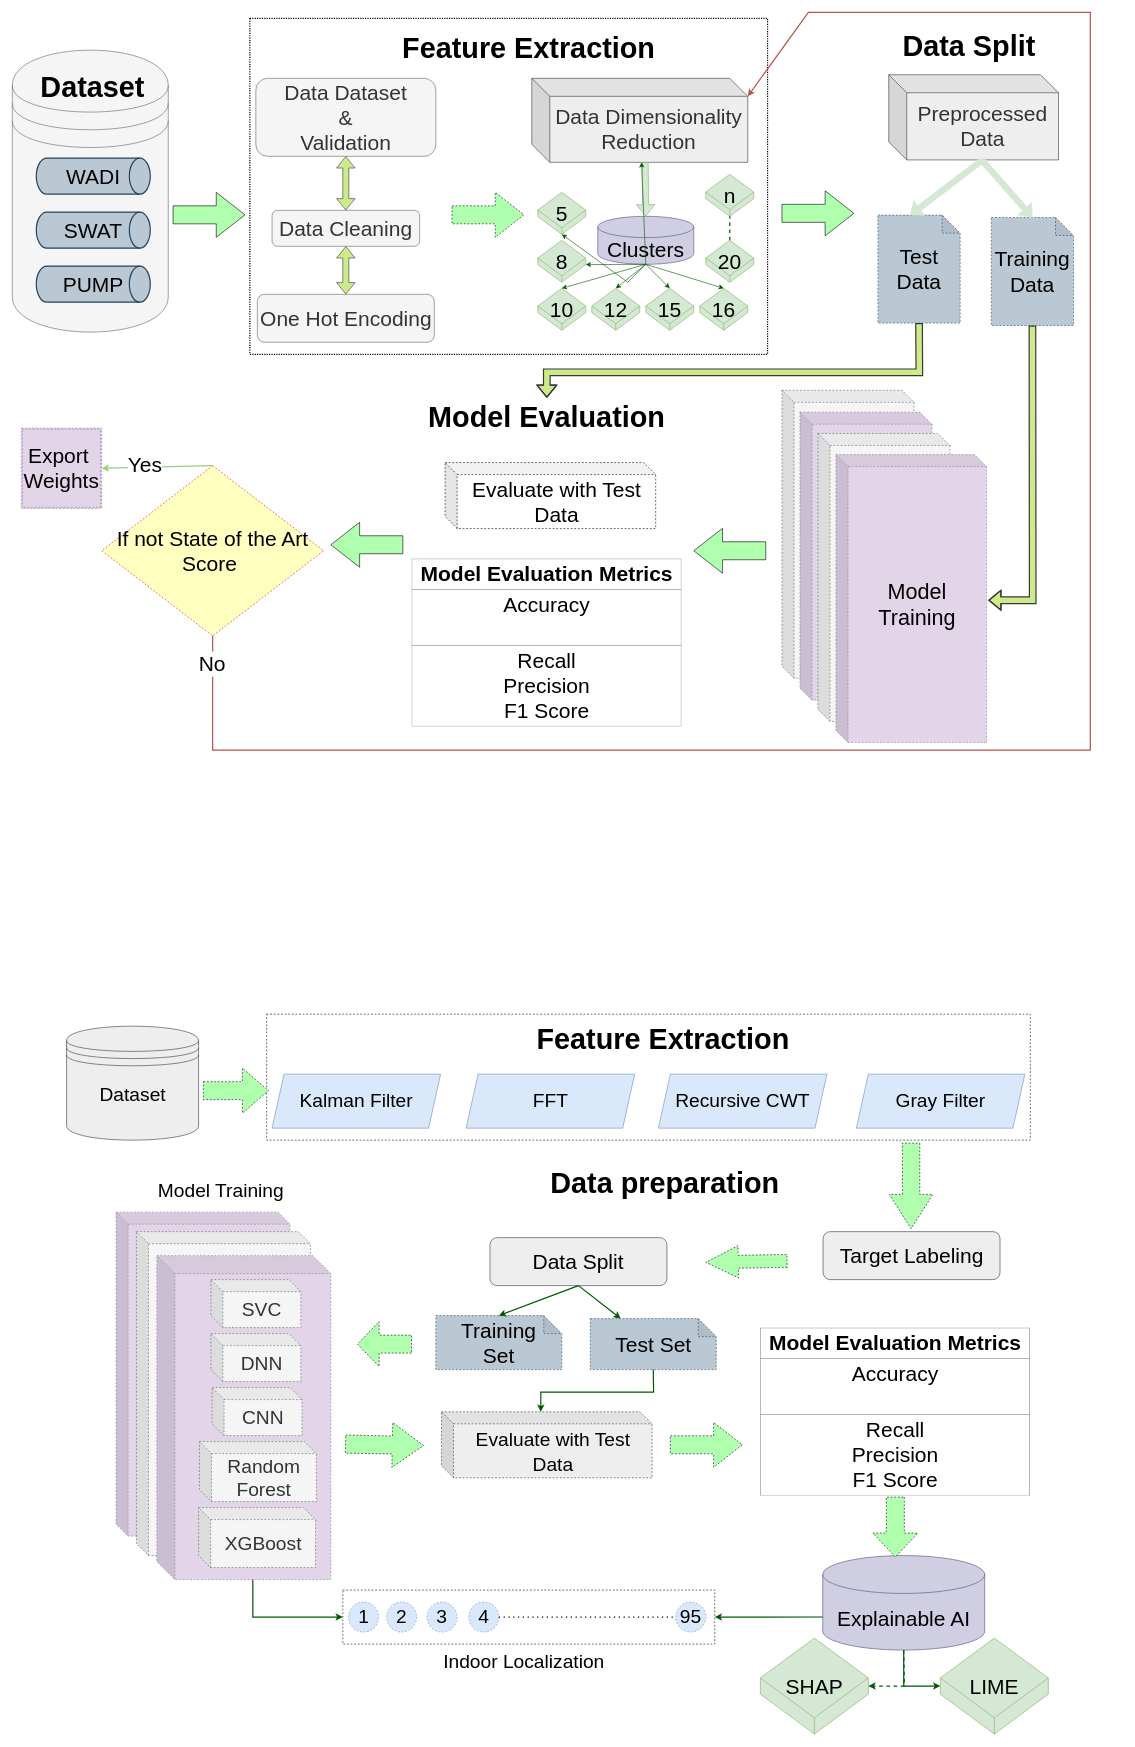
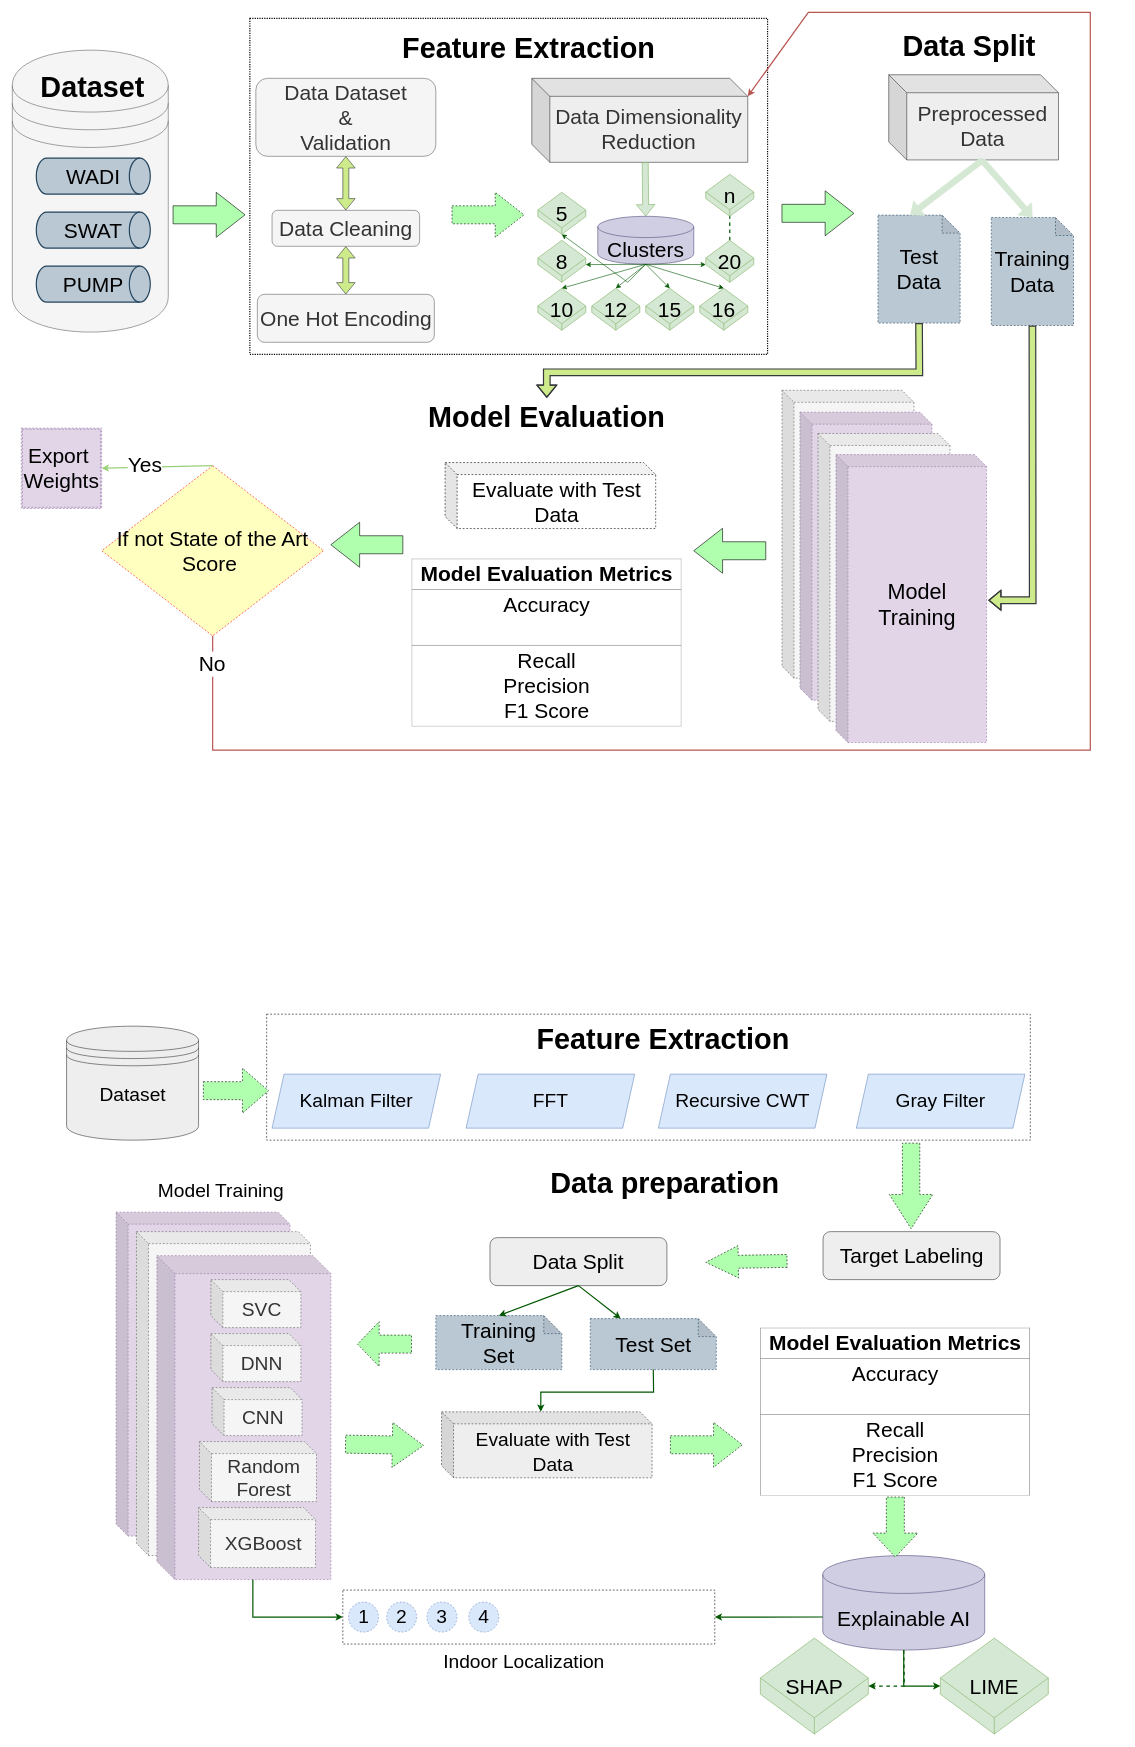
edge "Clusters" -> "Data Dimensionality Reduction": now "Clusters" -> "20"
edge "4" -- "95": removed
node "95": removed
